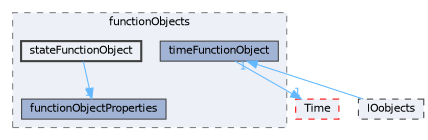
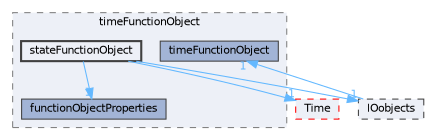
cluster "functionObjects": label "functionObjects" -> "timeFunctionObject"
edge "timeFunctionObject" -> "Time": now "stateFunctionObject" -> "Time"
edge "stateFunctionObject" -> "IOobjects": added
